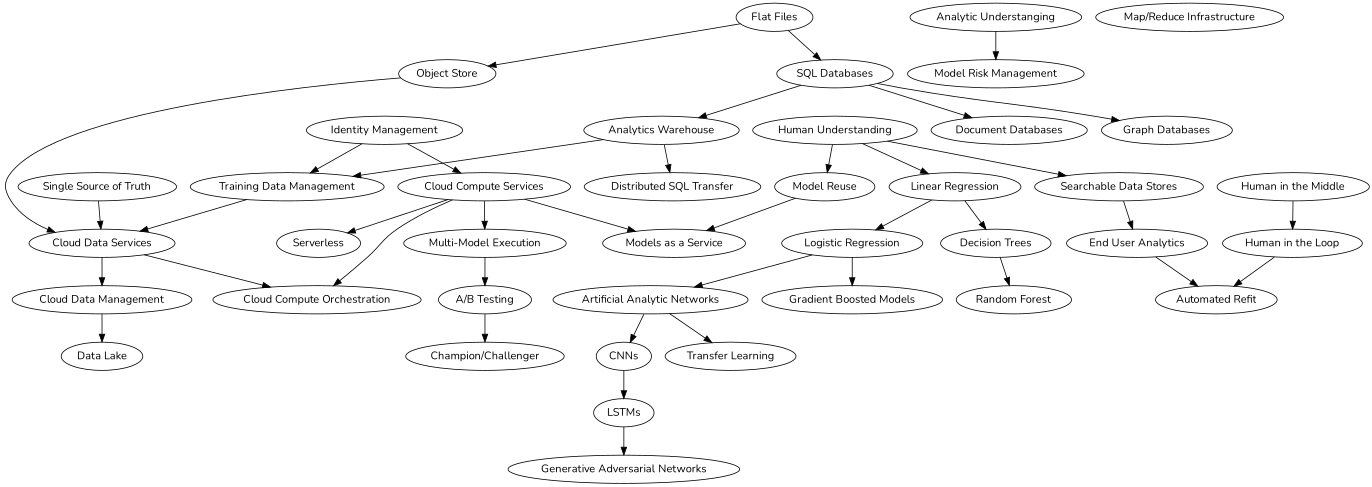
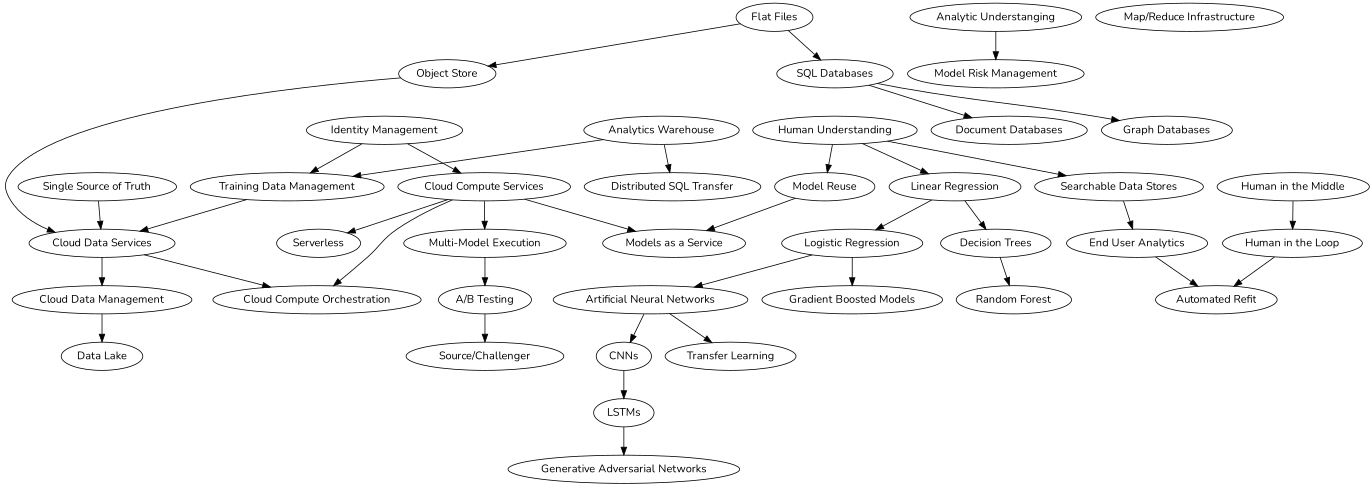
edge "SQL Databases" -> "Analytics Warehouse": removed
node "Artificial Analytic Networks": label "Artificial Analytic Networks" -> "Artificial Neural Networks"
node "Champion/Challenger": label "Champion/Challenger" -> "Source/Challenger"
